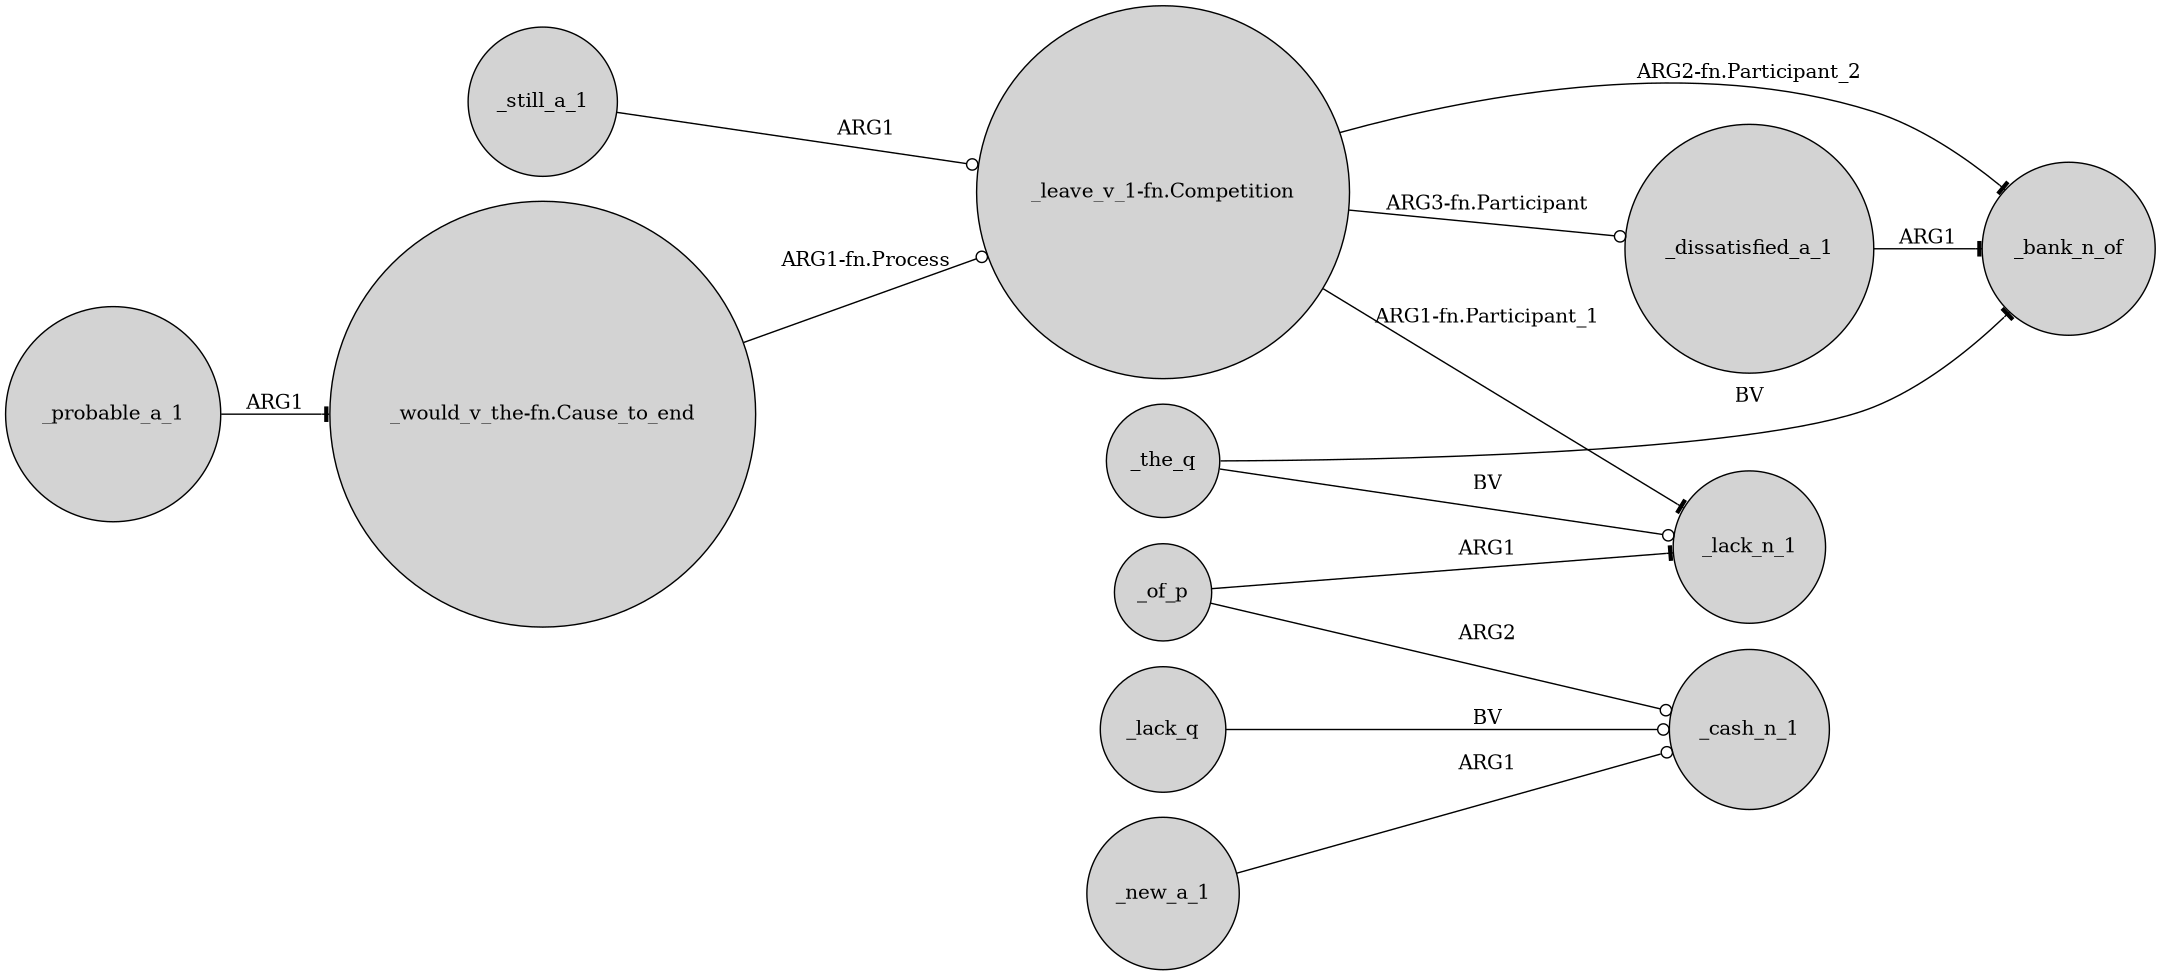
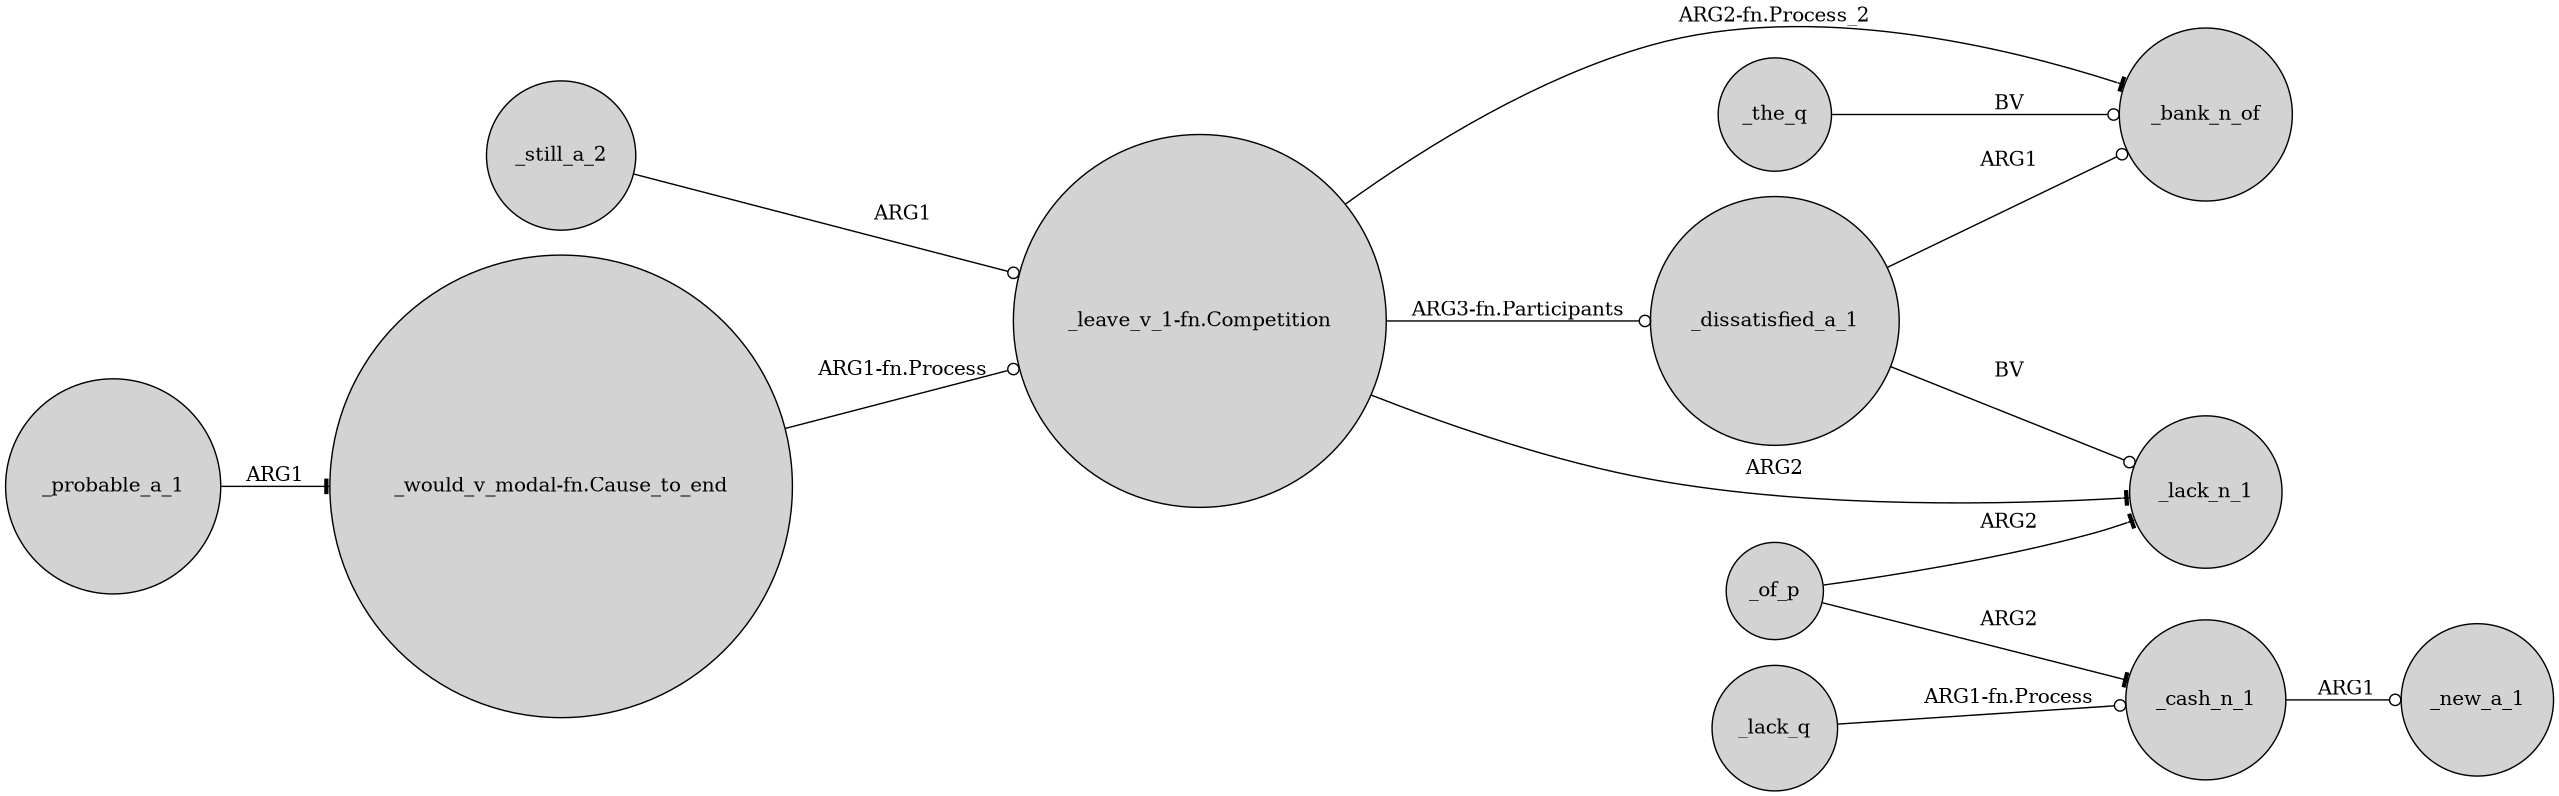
edge "_leave_v_1-fn.Competition" -> "_bank_n_of": label "ARG2-fn.Participant_2" -> "ARG2-fn.Process_2"
node "_still_a_1": label "_still_a_1" -> "_still_a_2"
edge "_leave_v_1-fn.Competition" -> "_dissatisfied_a_1": label "ARG3-fn.Participant" -> "ARG3-fn.Participants"
edge "_dissatisfied_a_1" -> "_bank_n_of": arrowhead tee -> odot
edge "_leave_v_1-fn.Competition" -> "_lack_n_1": label "ARG1-fn.Participant_1" -> "ARG2"
node "_would_v_the-fn.Cause_to_end": label "_would_v_the-fn.Cause_to_end" -> "_would_v_modal-fn.Cause_to_end"
edge "_the_q" -> "_bank_n_of": arrowhead tee -> odot
edge "_the_q" -> "_lack_n_1": now "_dissatisfied_a_1" -> "_lack_n_1"
edge "_of_p" -> "_lack_n_1": label "ARG1" -> "ARG2"
edge "_of_p" -> "_cash_n_1": arrowhead odot -> tee
edge "_lack_q" -> "_cash_n_1": label "BV" -> "ARG1-fn.Process"
edge "_new_a_1" -> "_cash_n_1": reversed
